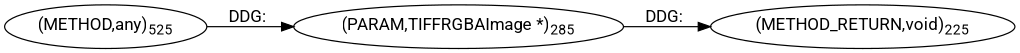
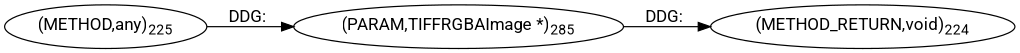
node "(METHOD,any)": text "525" -> "225"
node "(METHOD_RETURN,void)": text "225" -> "224"
